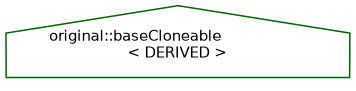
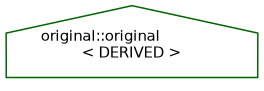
node "original::baseCloneable < DERIVED >": label "original::baseCloneable < DERIVED >" -> "original::original < DERIVED >"
